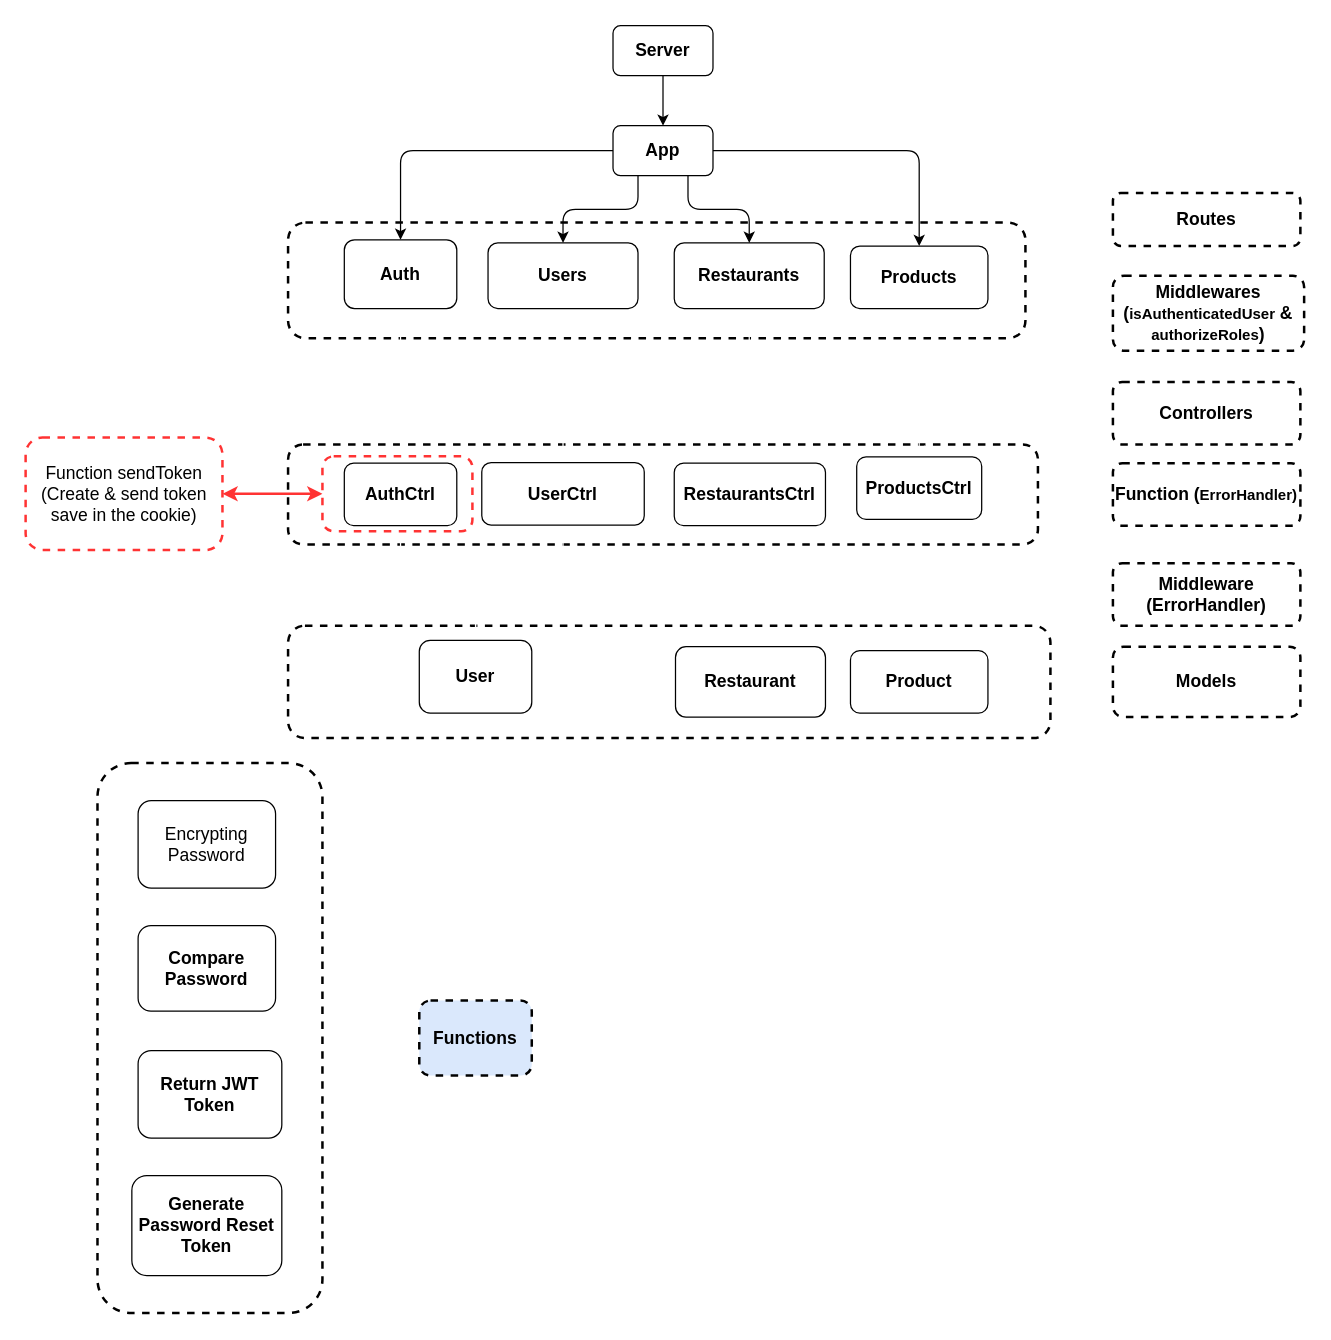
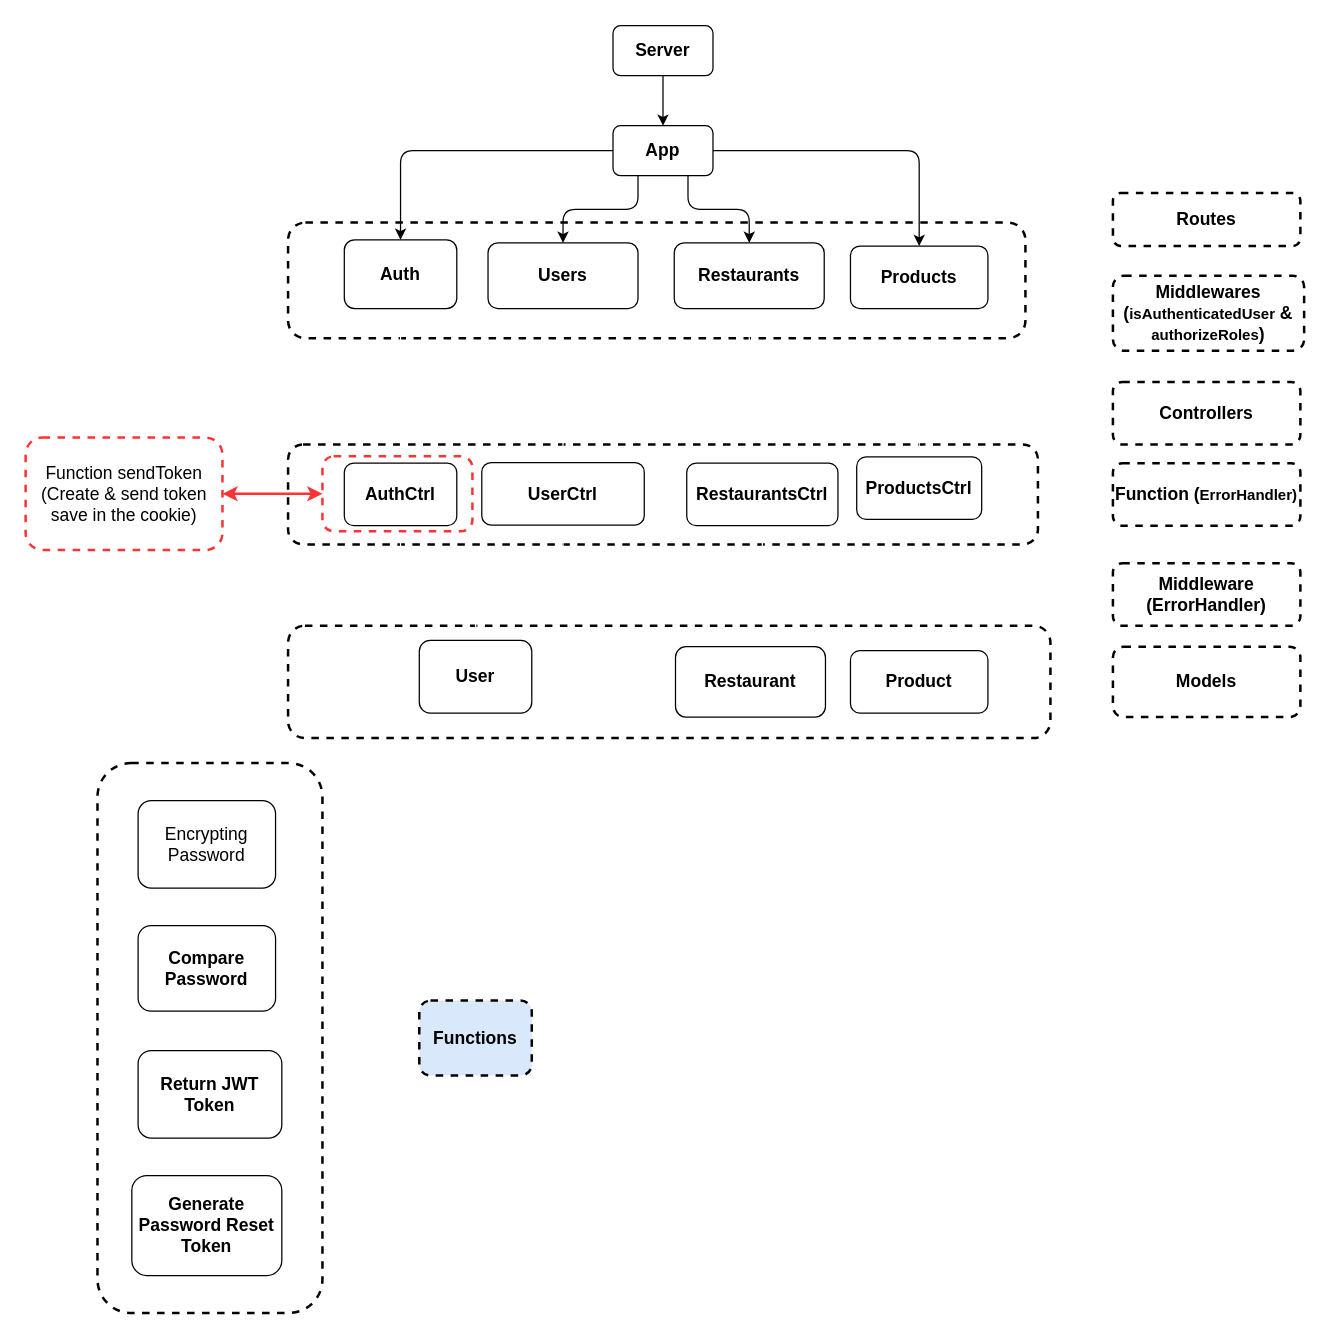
node "RestaurantsCtrl": moved (750, 494) -> (763, 494)
